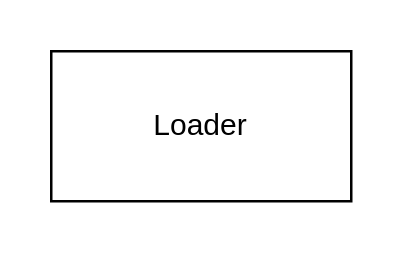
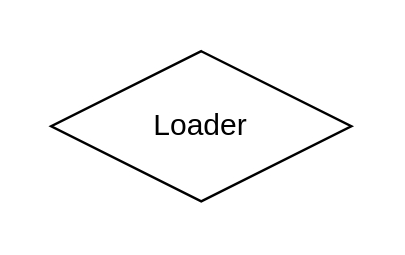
node "Loader": shape rectangle -> diamond
